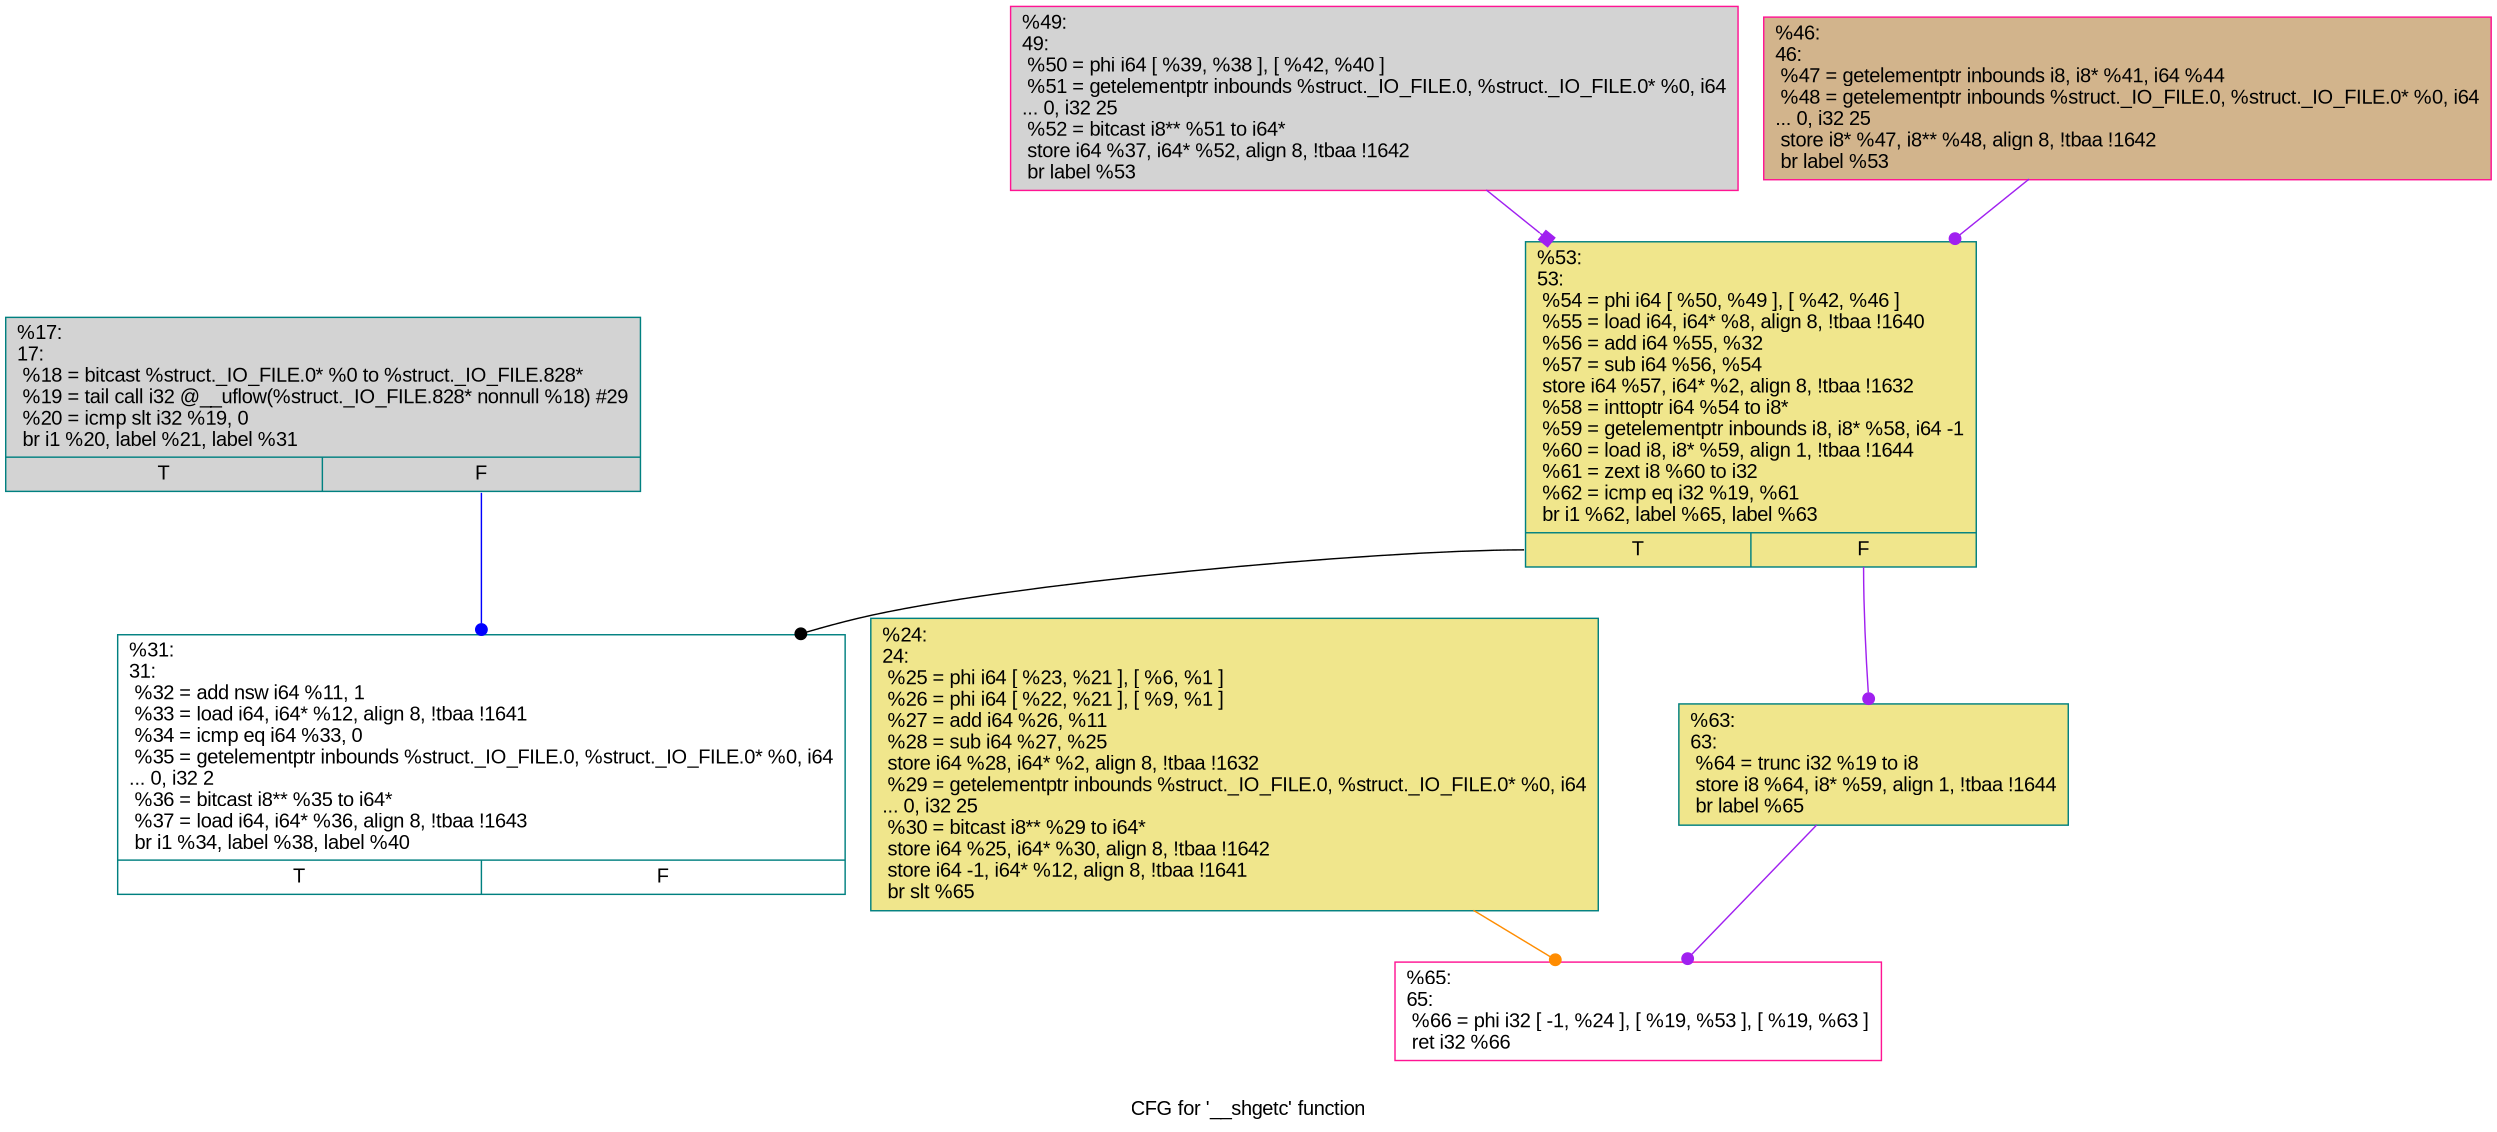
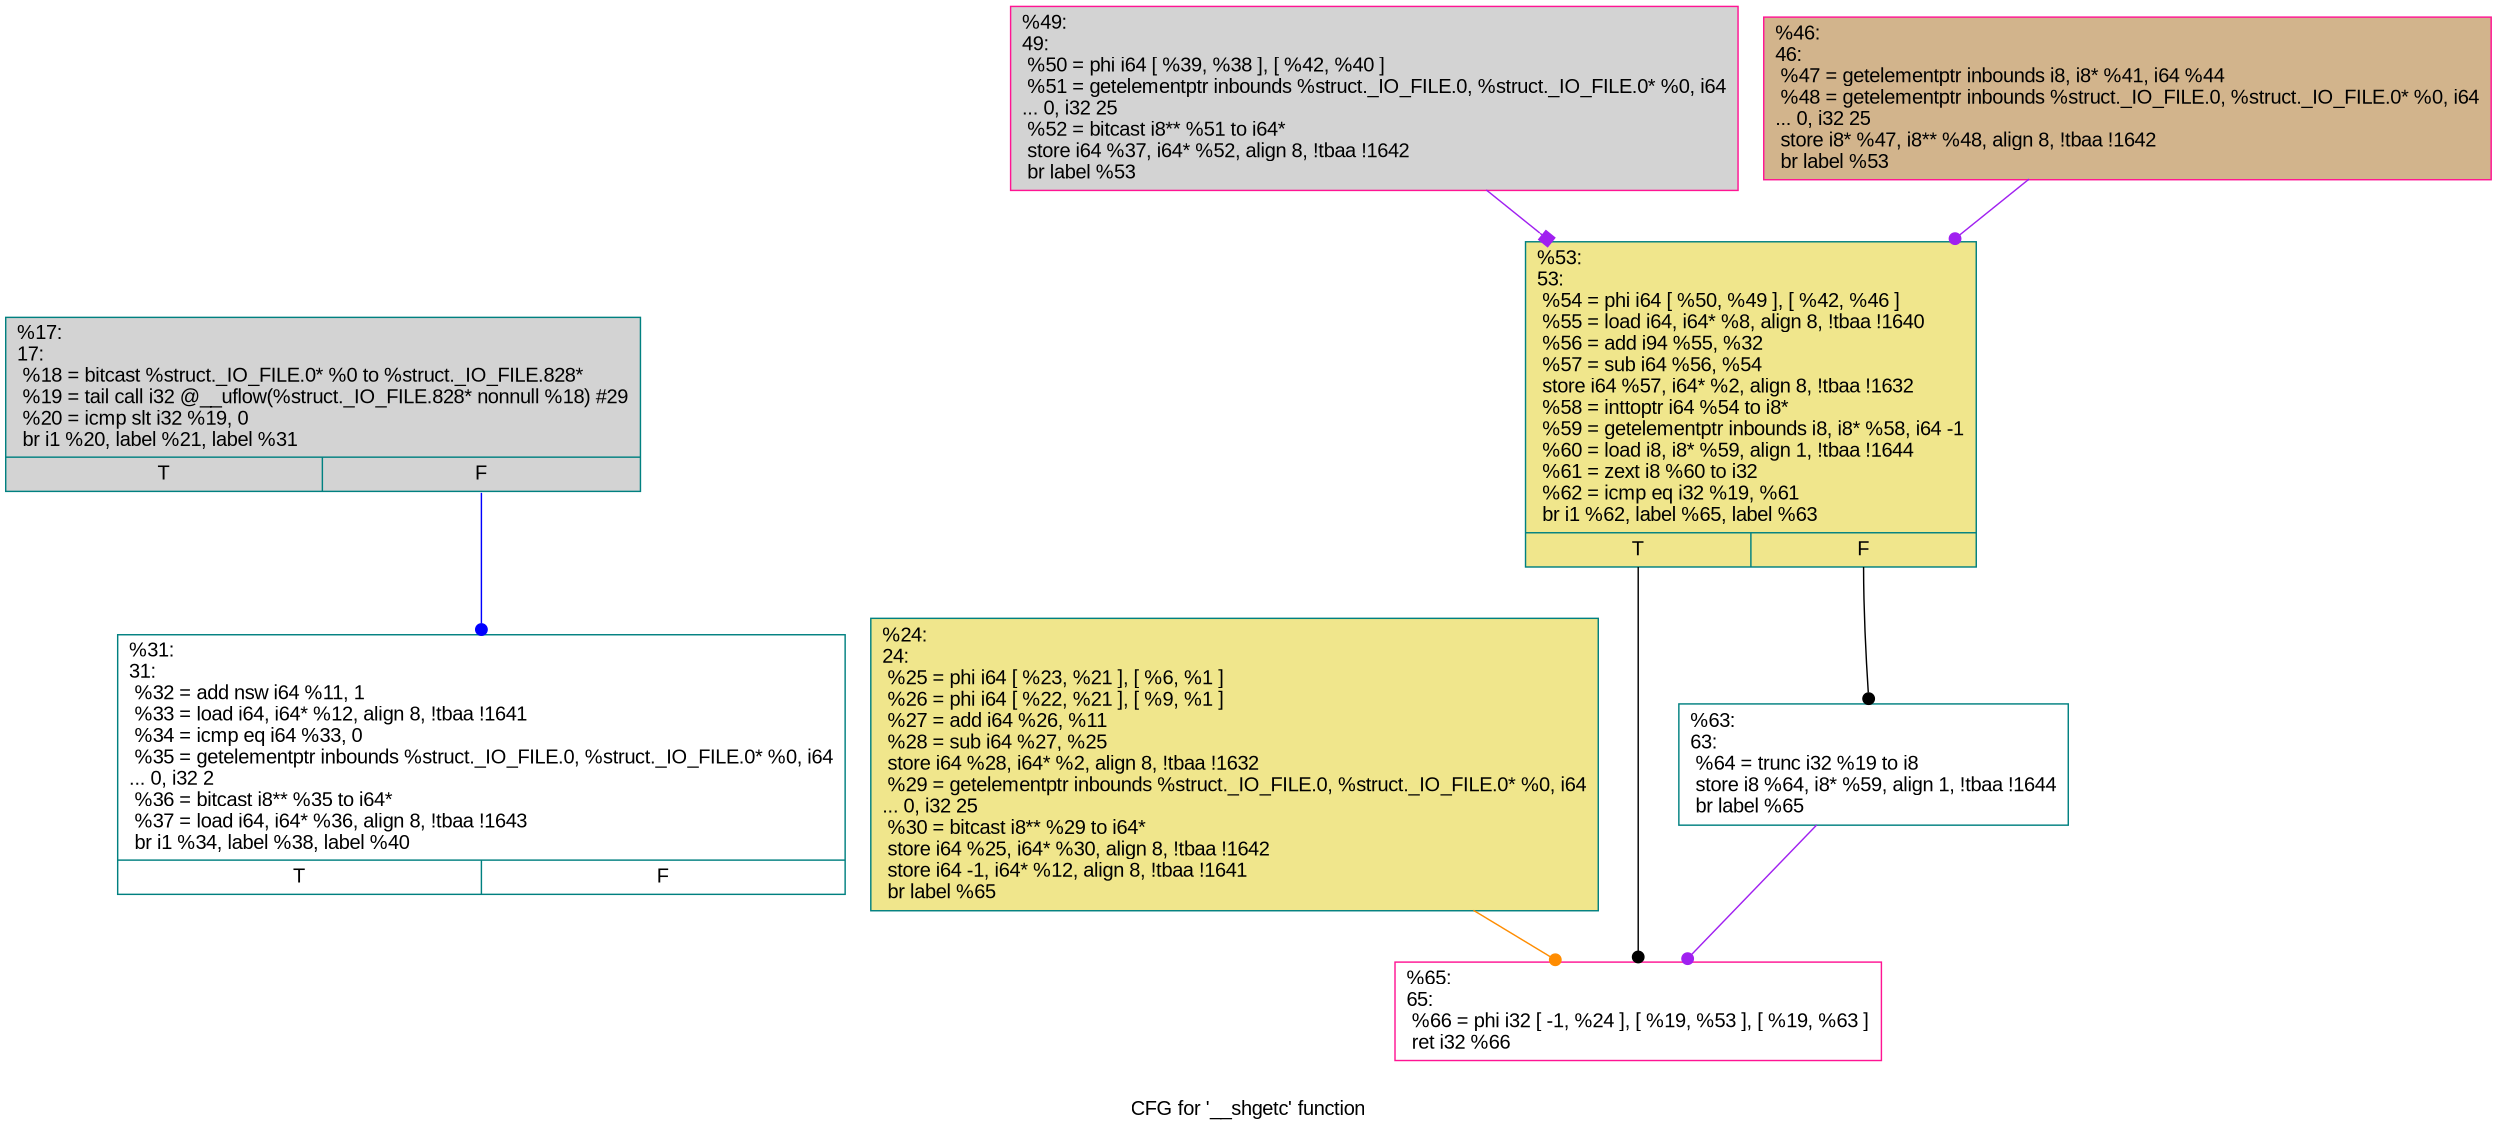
node "%53:": text "%56 = add i64 %55, %32" -> "%56 = add i94 %55, %32"
edge "%53:" -> "%31:": now "%53:" -> "%65:"
edge "%53:" -> "%63:": color purple -> black
node "%63:": fillcolor khaki -> white
node "%24:": text "br slt %65" -> "br label %65"
